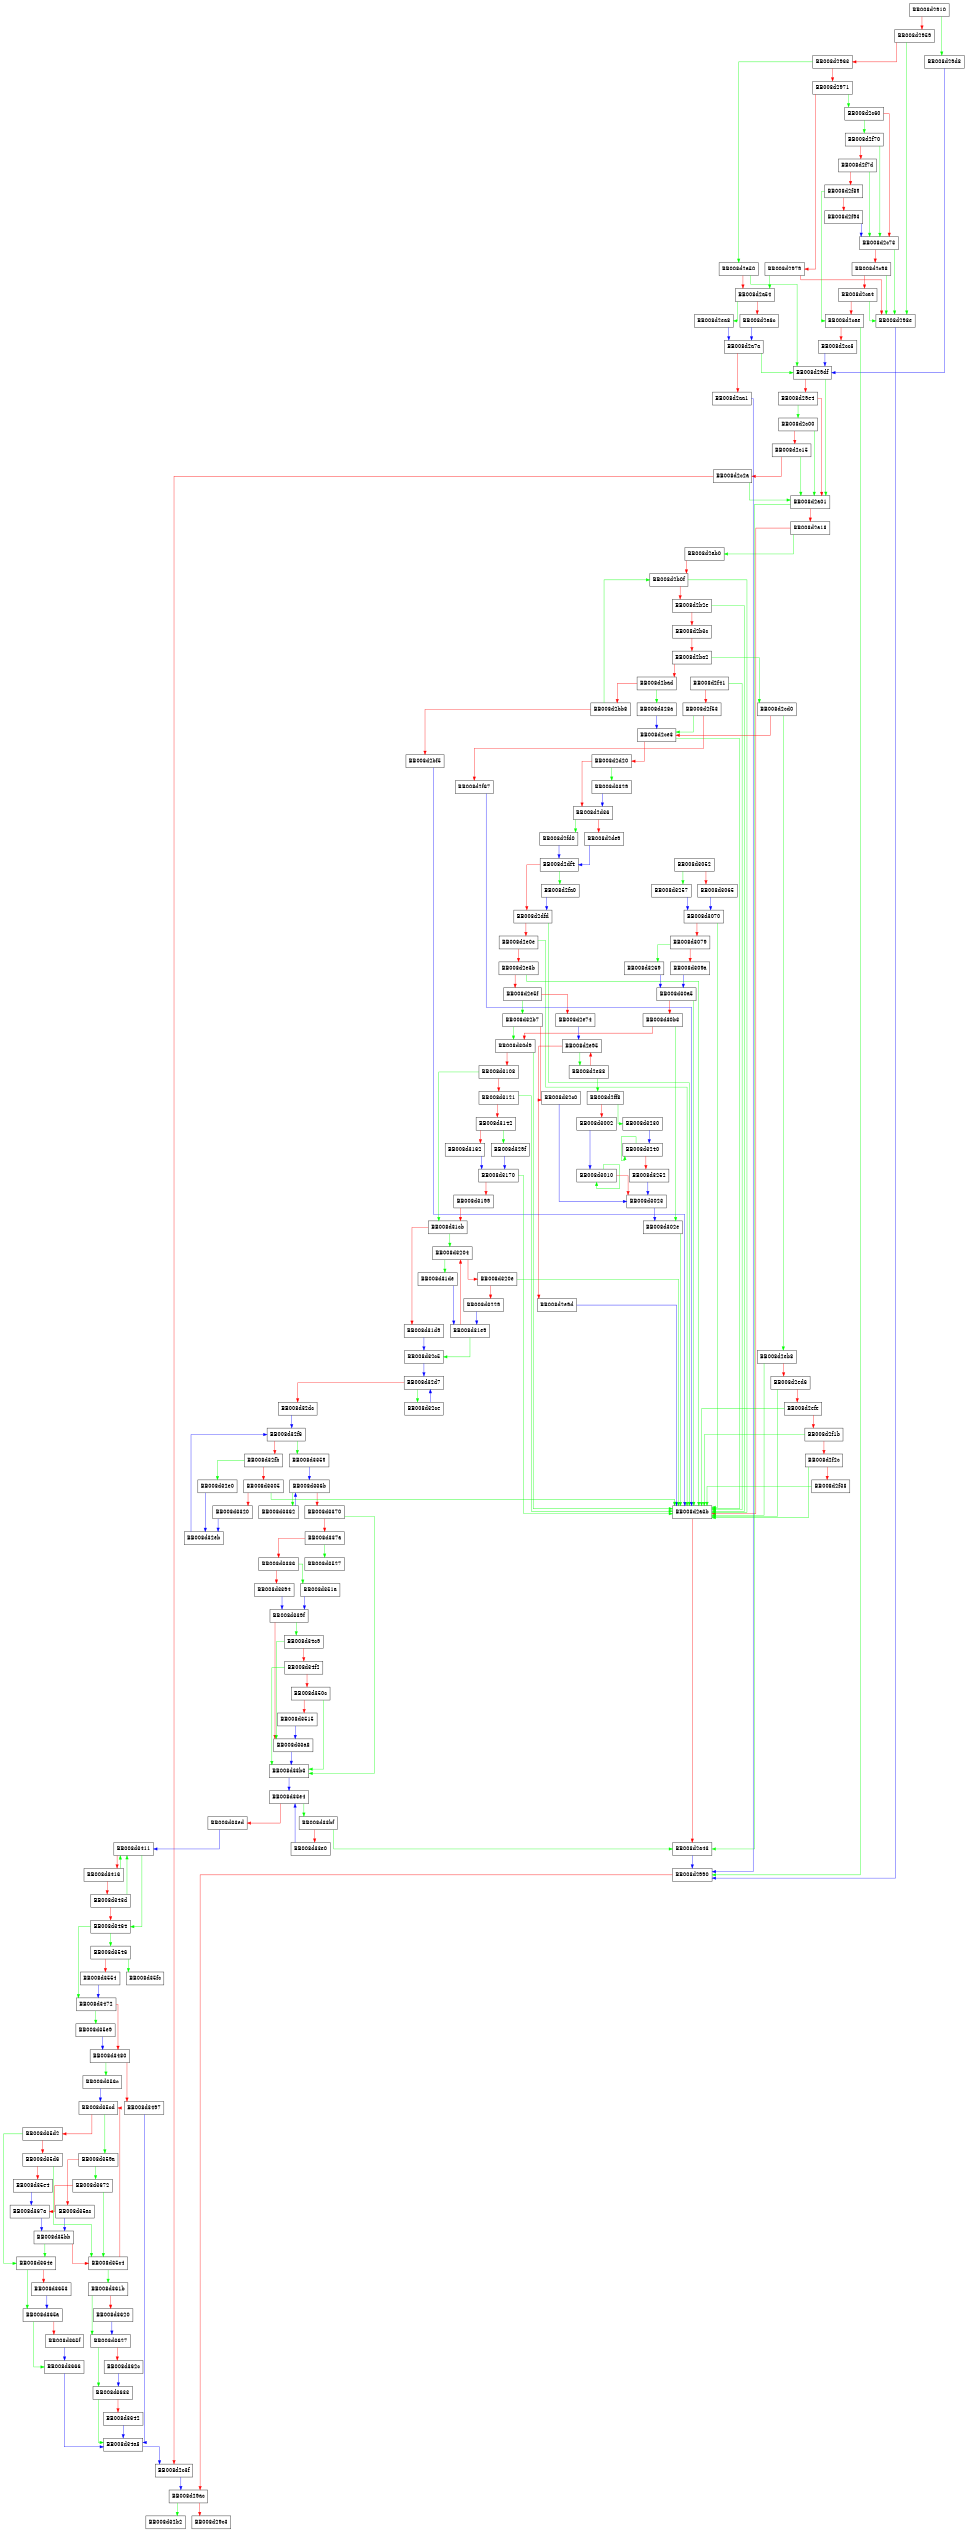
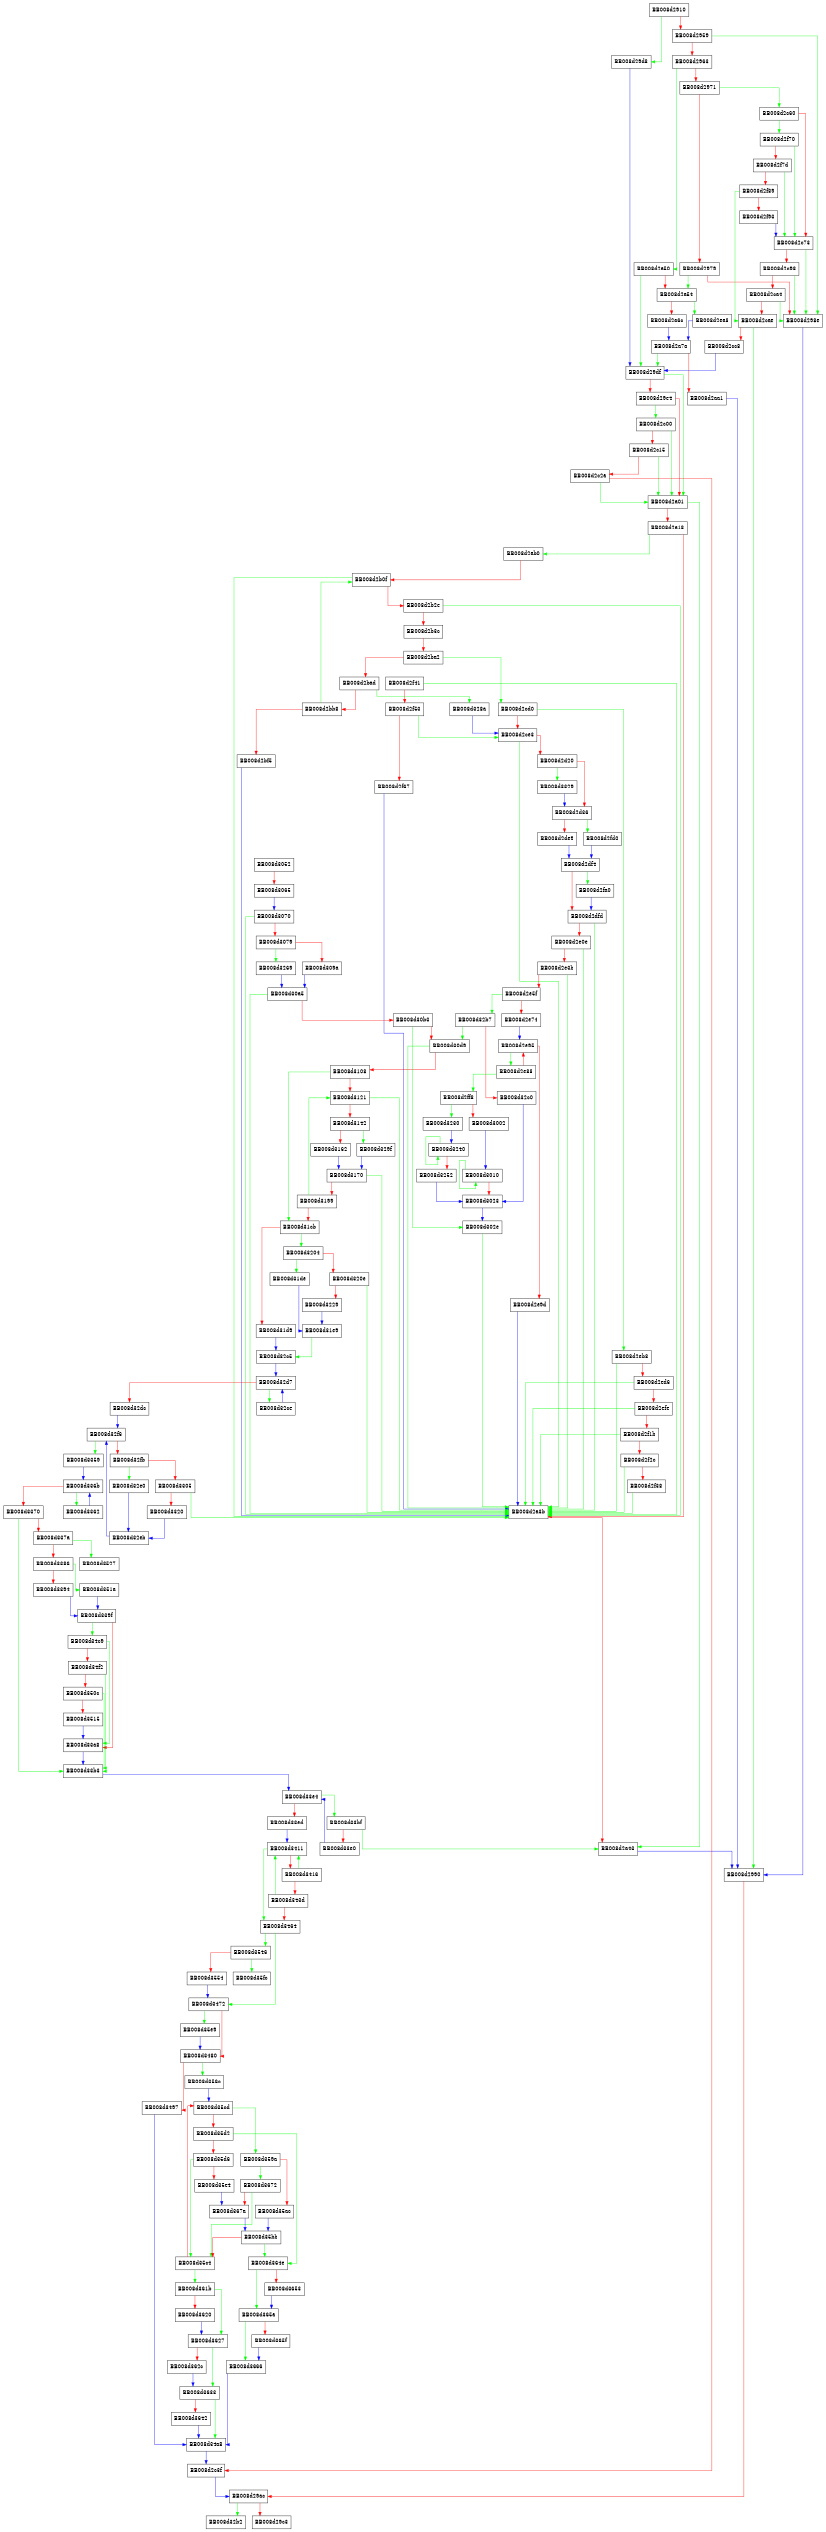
node "BB008d3257": removed
edge "BB008d3199" -> "BB008d3121": added
edge "BB008d31e9" -> "BB008d3204": removed
